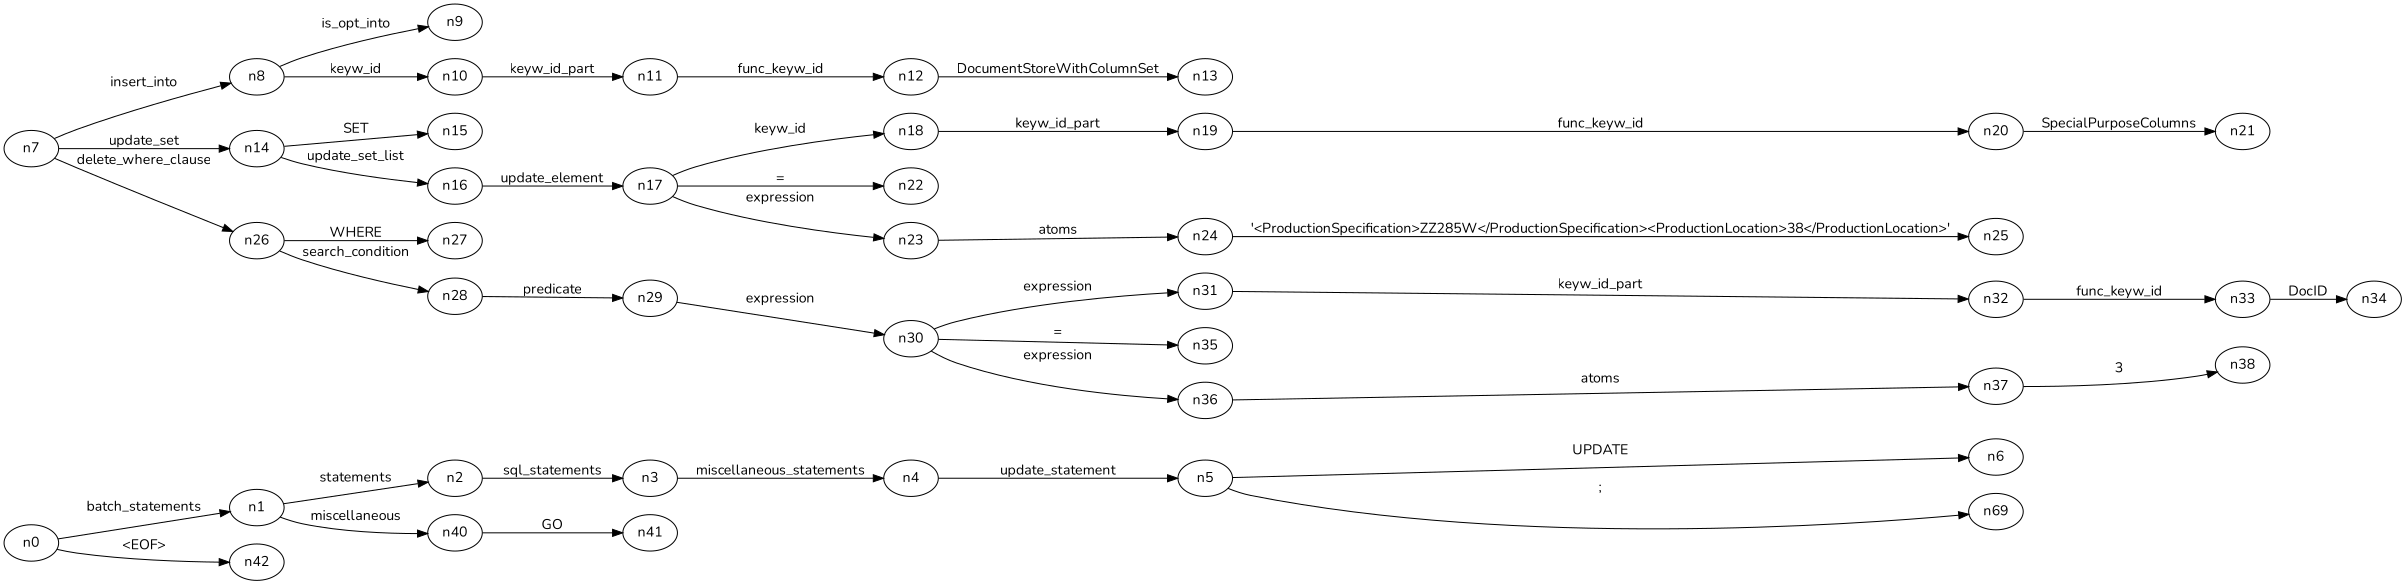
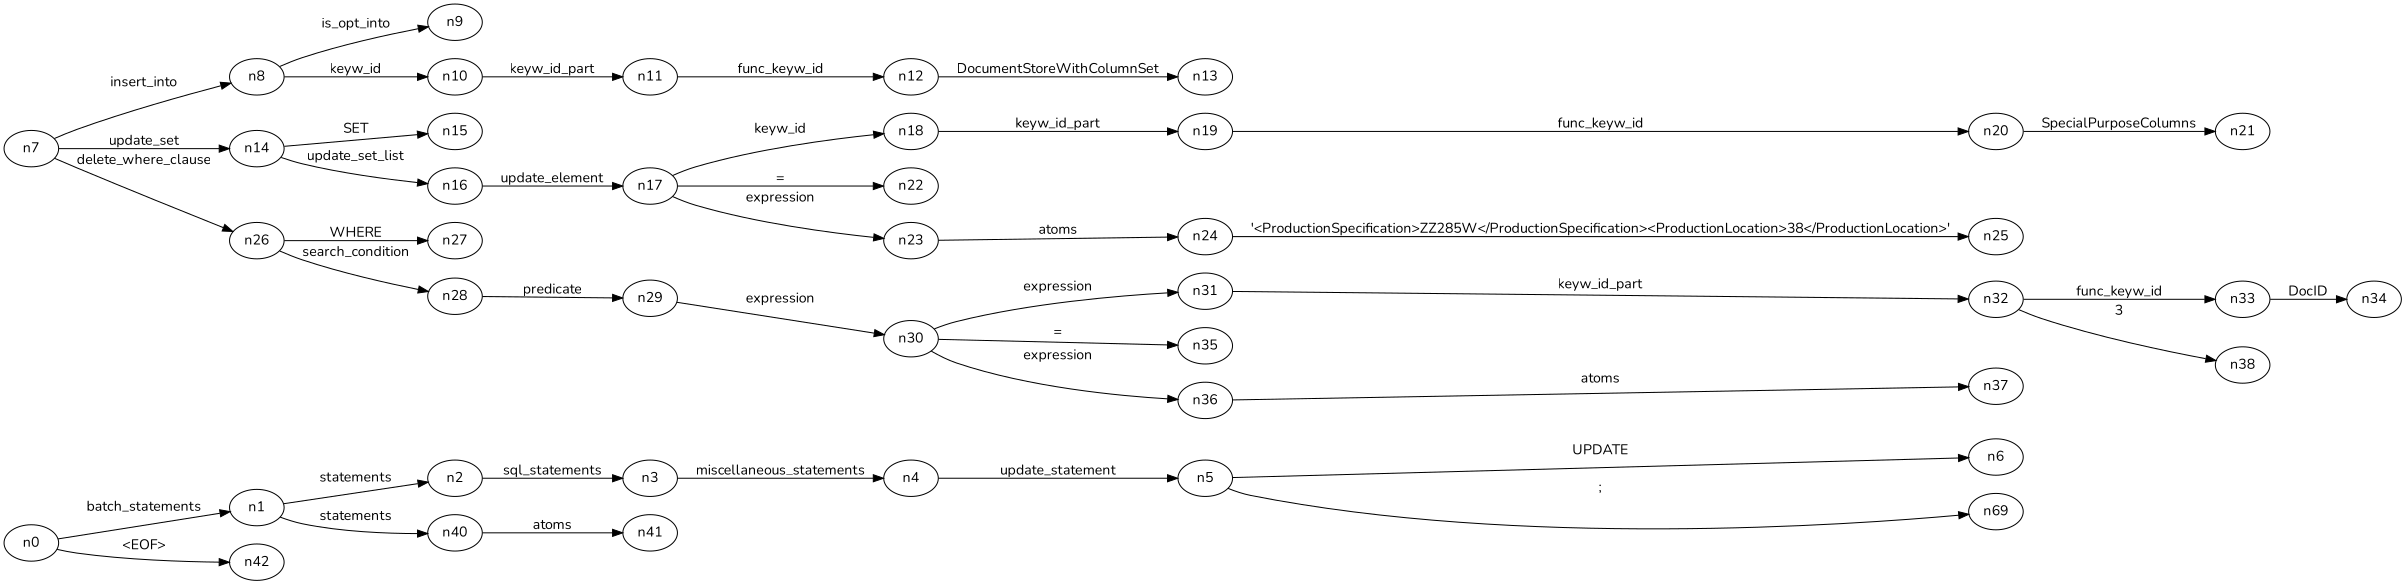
edge "n37" -> "n38": now "n32" -> "n38"
edge "n1" -> "n40": label "miscellaneous" -> "statements"
edge "n40" -> "n41": label "GO" -> "atoms"
